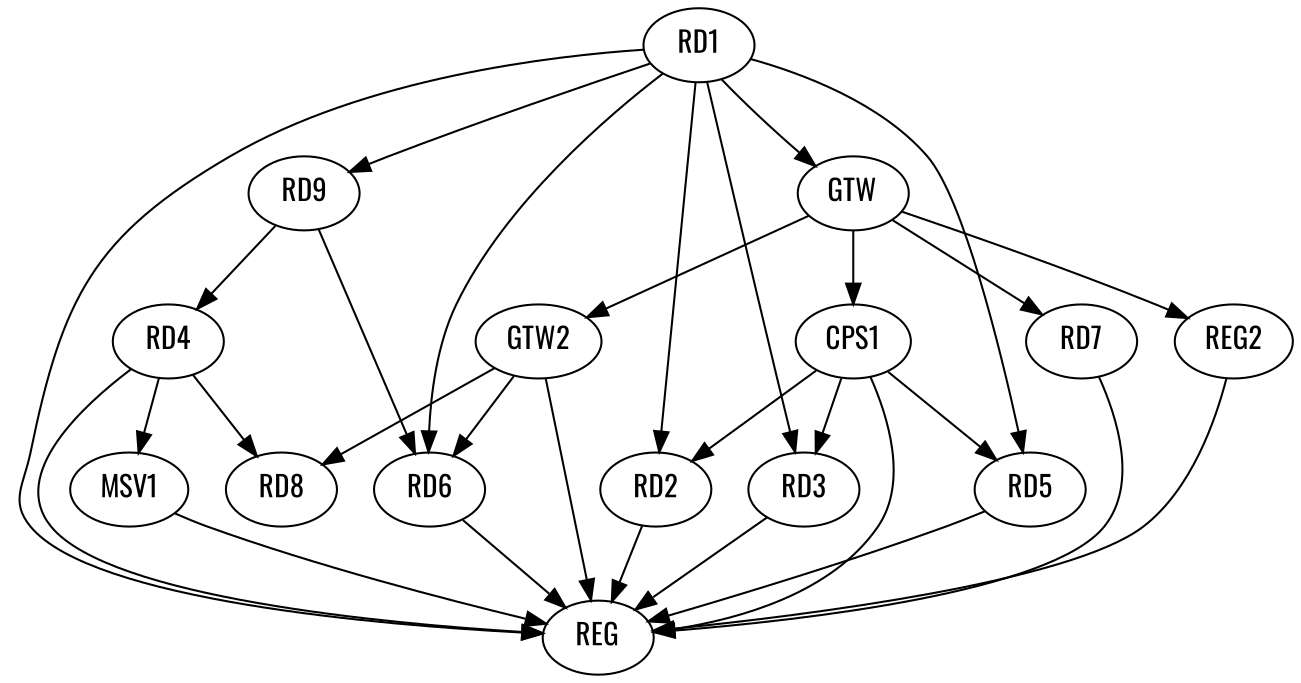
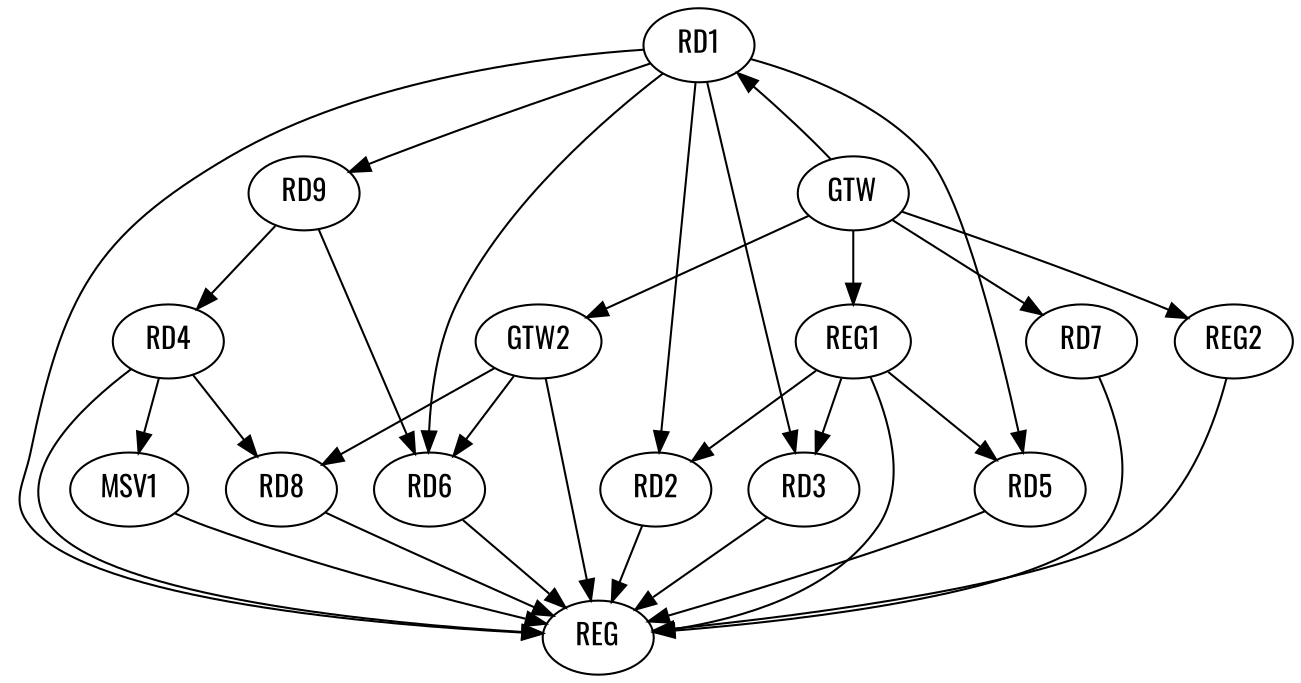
edge "RD1" -> "GTW": reversed
node "CPS1": label "CPS1" -> "REG1"
edge "RD8" -> "REG": added
